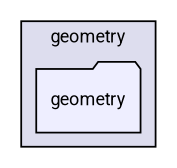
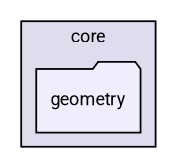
cluster "geometry": label "geometry" -> "core"
